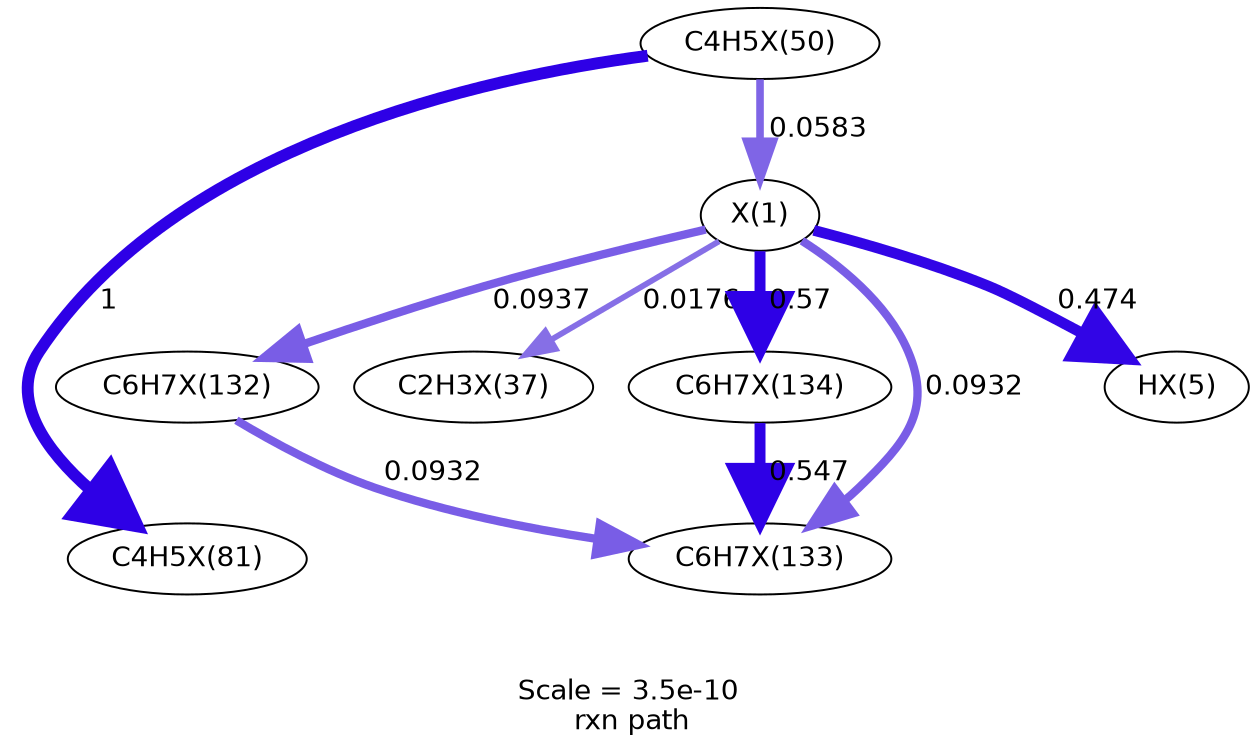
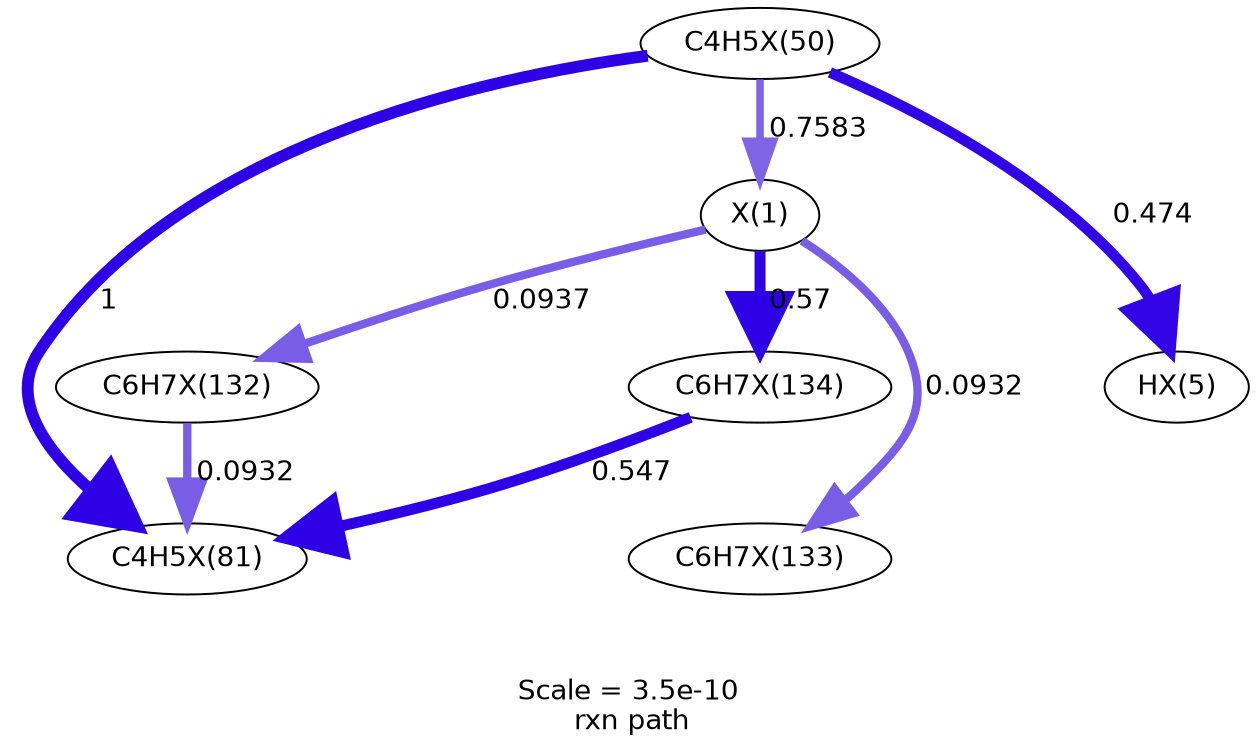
edge "C4H5X(50)" -> "X(1)": label " 0.0583" -> " 0.7583"
edge "X(1)" -> "HX(5)": now "C4H5X(50)" -> "HX(5)"
node "C2H3X(37)": removed
edge "C6H7X(134)" -> "C6H7X(133)": now "C6H7X(134)" -> "C4H5X(81)"
edge "C6H7X(132)" -> "C6H7X(133)": now "C6H7X(132)" -> "C4H5X(81)"
